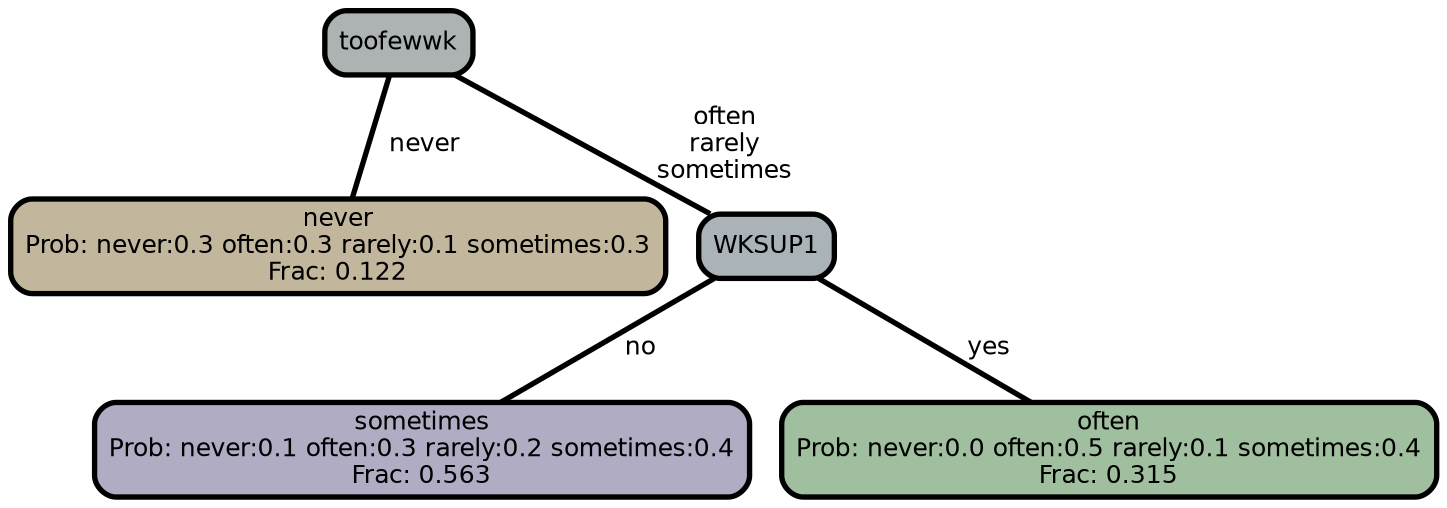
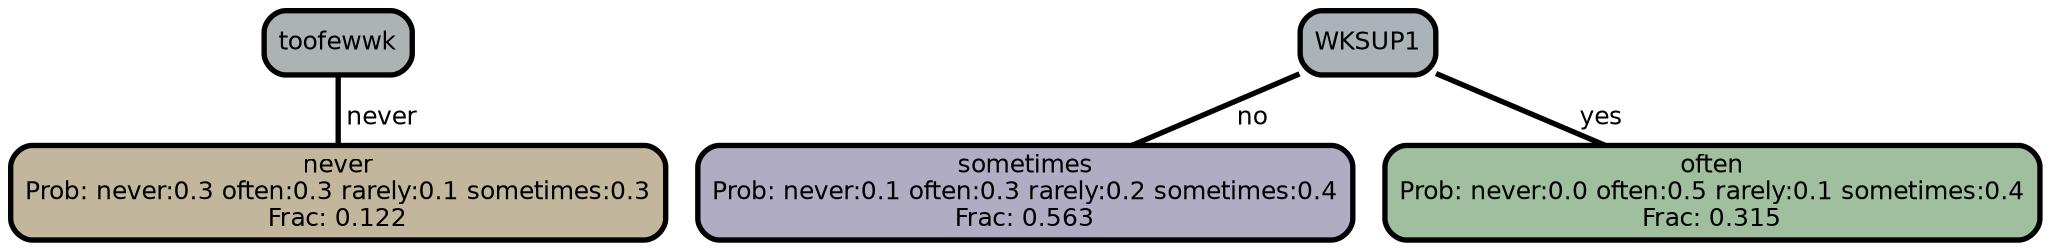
edge "toofewwk" -- "WKSUP1": removed, label "often rarely sometimes"
